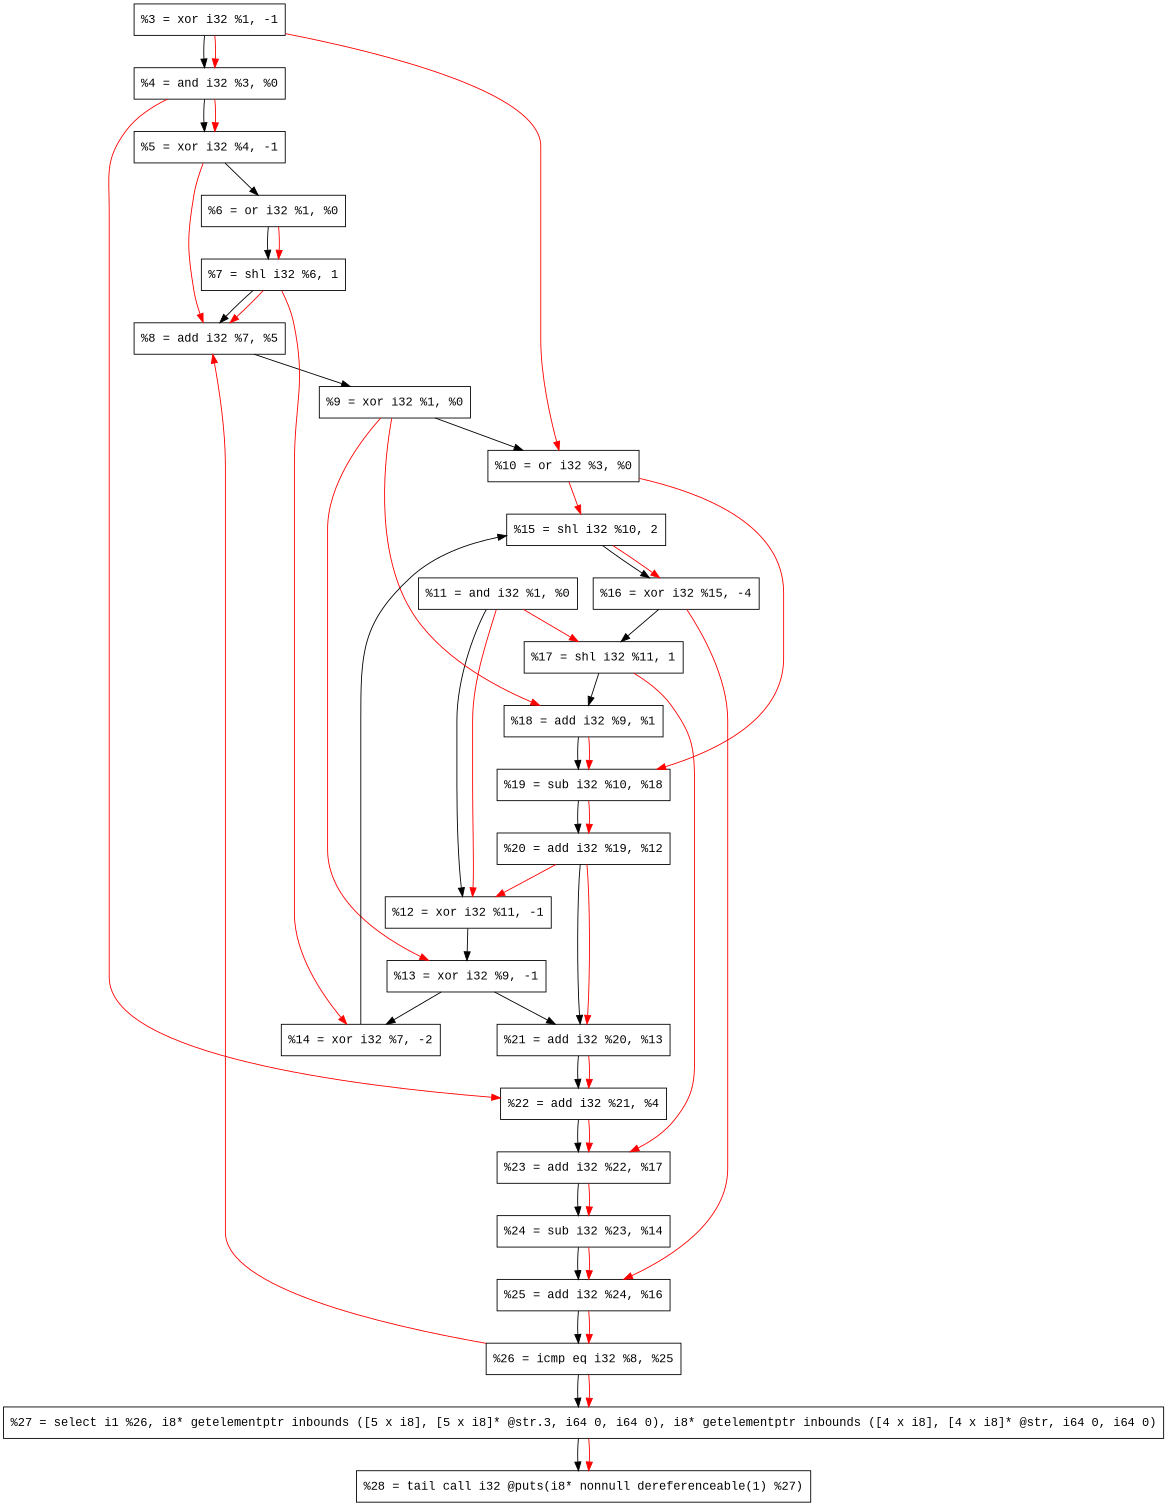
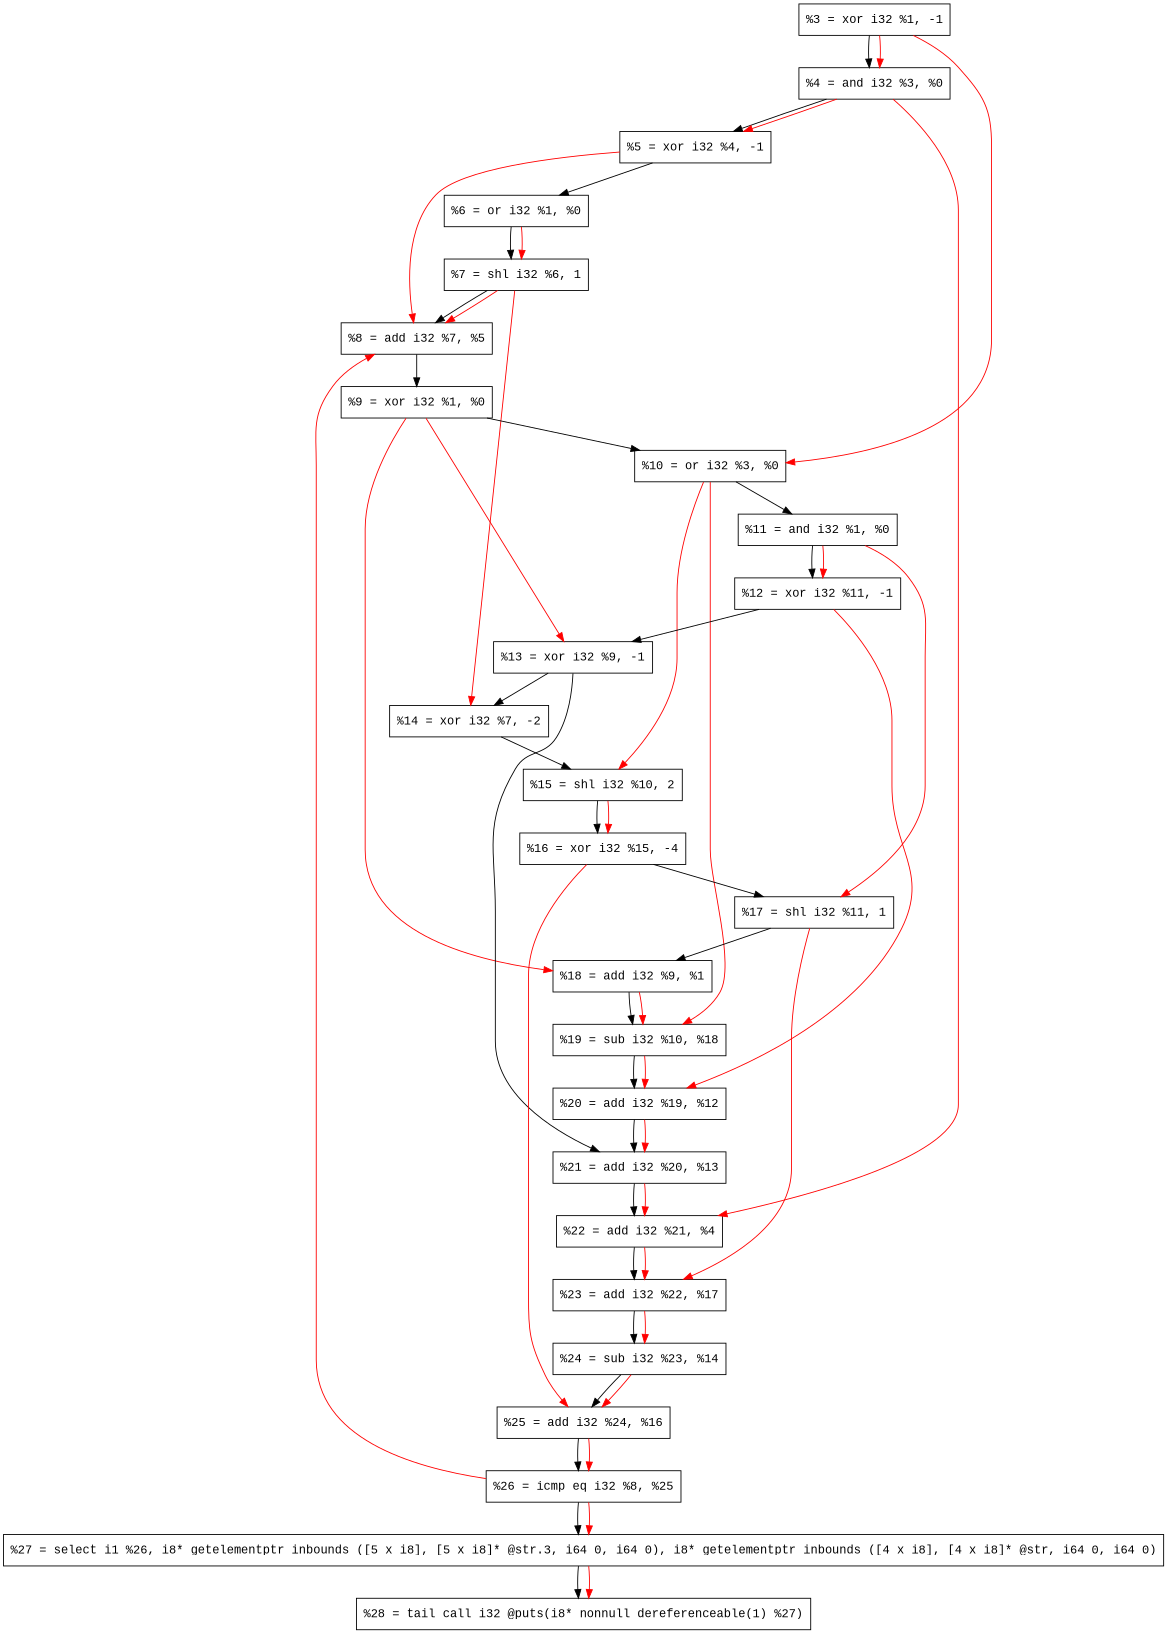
edge "%10 = or i32 %3, %0" -> "%11 = and i32 %1, %0": added
edge "%20 = add i32 %19, %12" -> "%12 = xor i32 %11, -1": reversed
